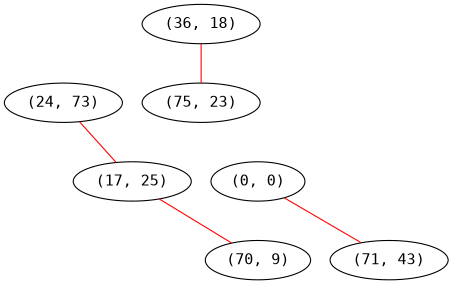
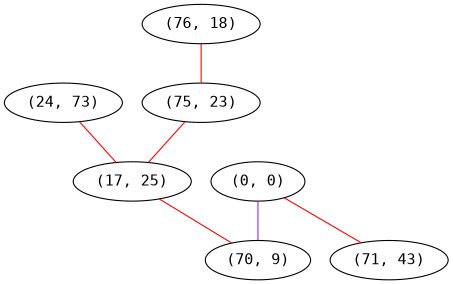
node "(36, 18)": label "(36, 18)" -> "(76, 18)"
edge "(75, 23)" -- "(17, 25)": added
edge "(0, 0)" -- "(70, 9)": added
